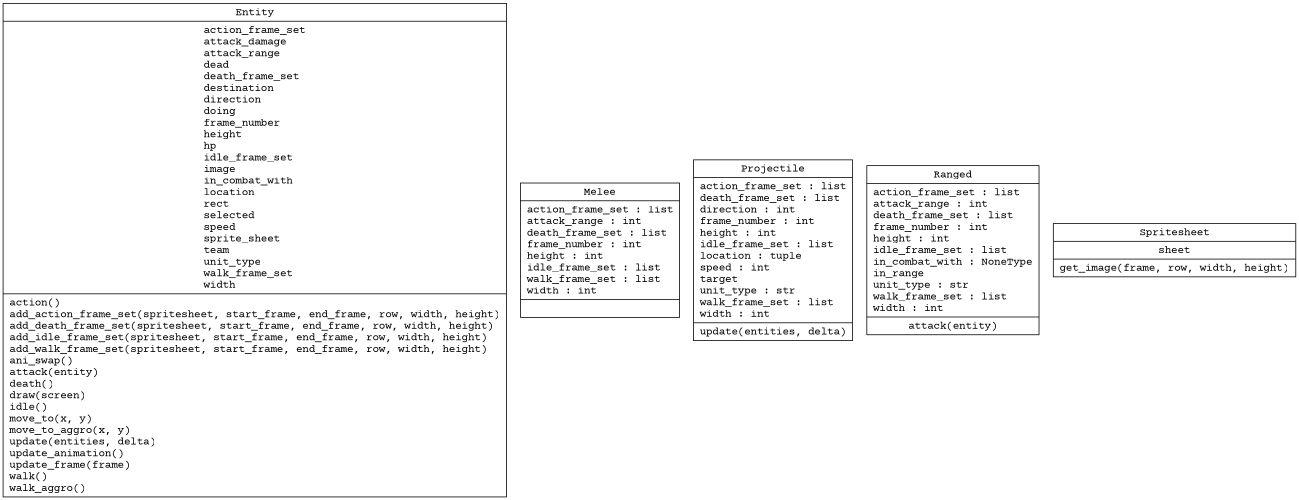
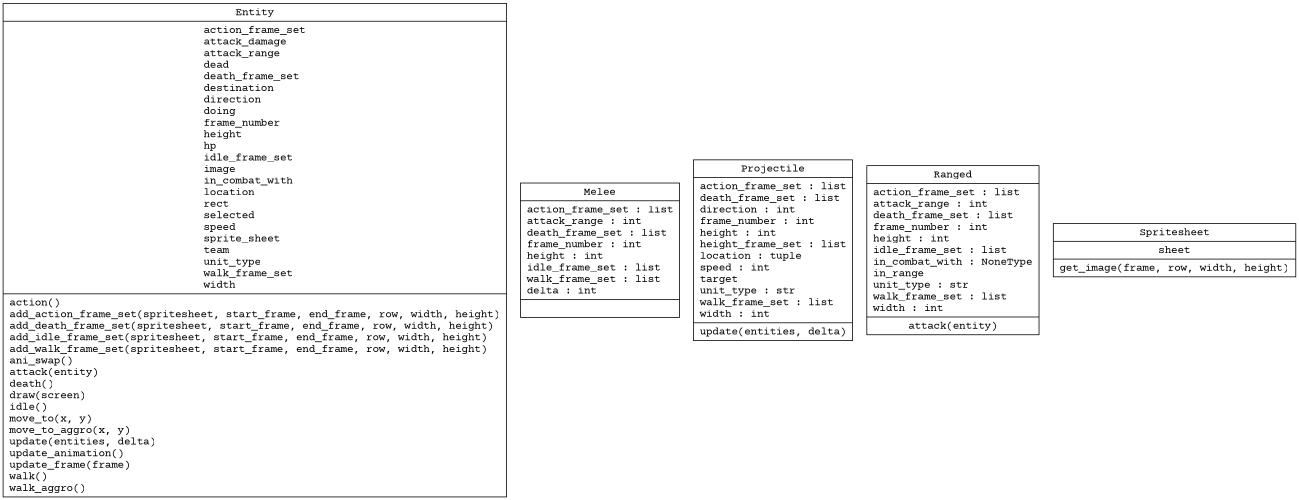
node "Projectile": text "idle_frame_set : list" -> "height_frame_set : list"
node "Melee": text "width : int" -> "delta : int"
